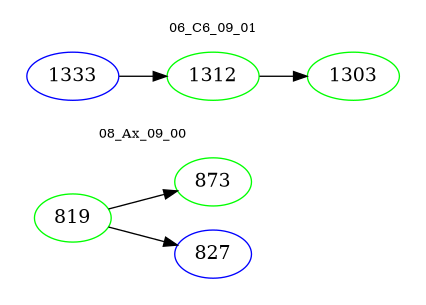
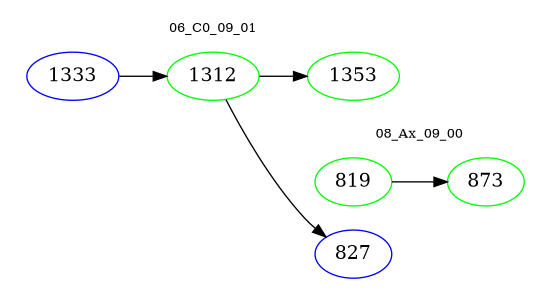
cluster "06_C6_09_01": label "06_C6_09_01" -> "06_C0_09_01"
node "1303": label "1303" -> "1353"
edge "819" -> "827": now "1312" -> "827"
